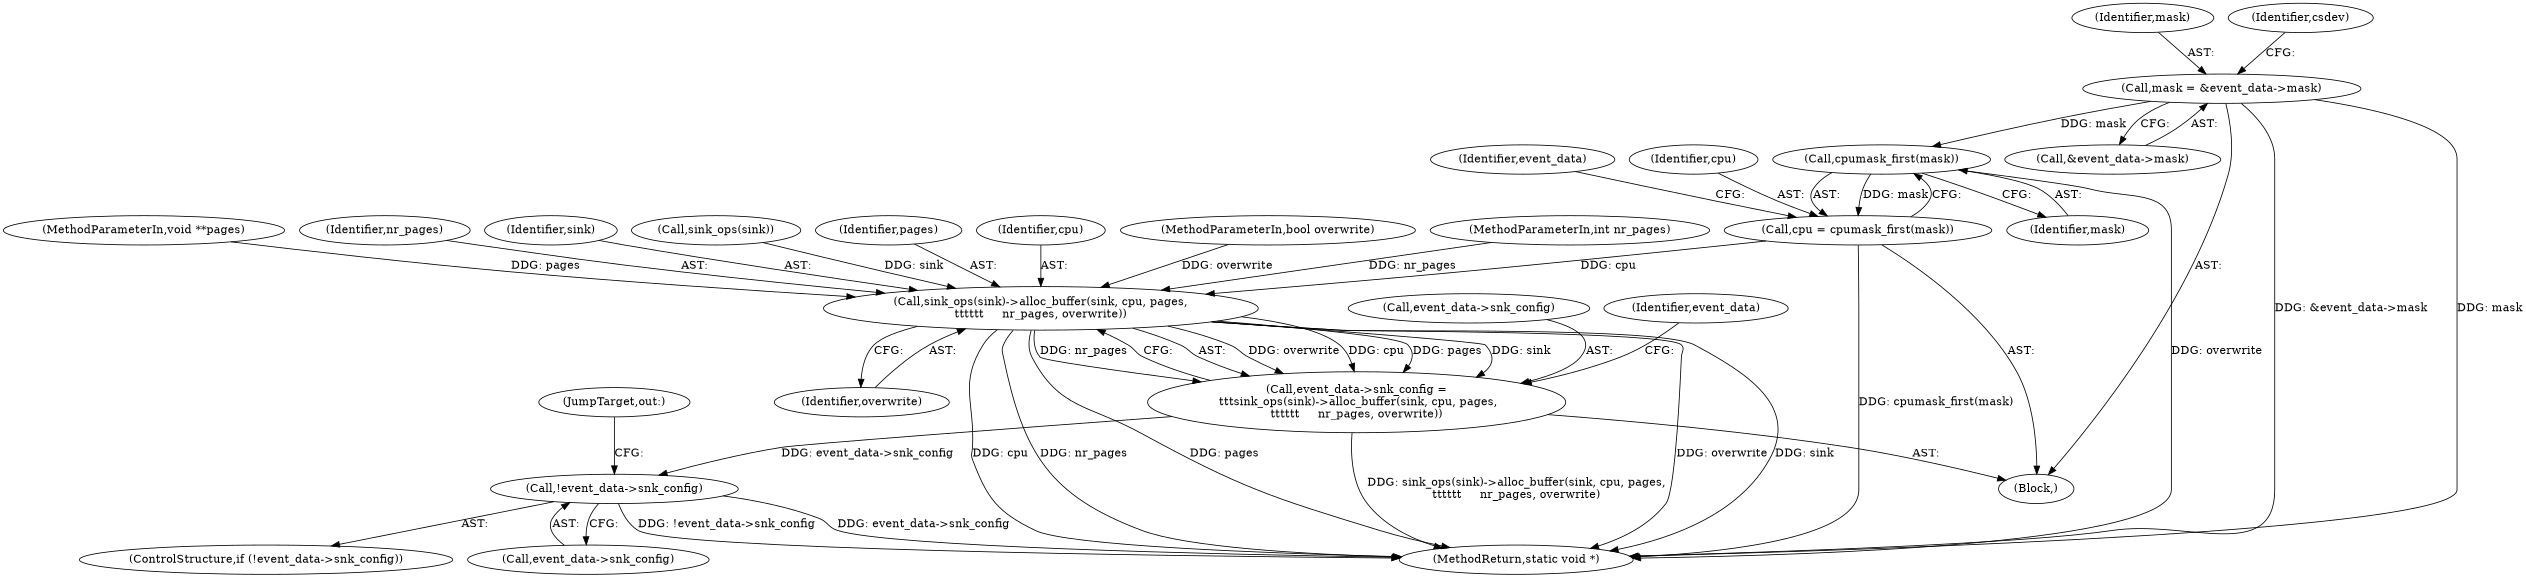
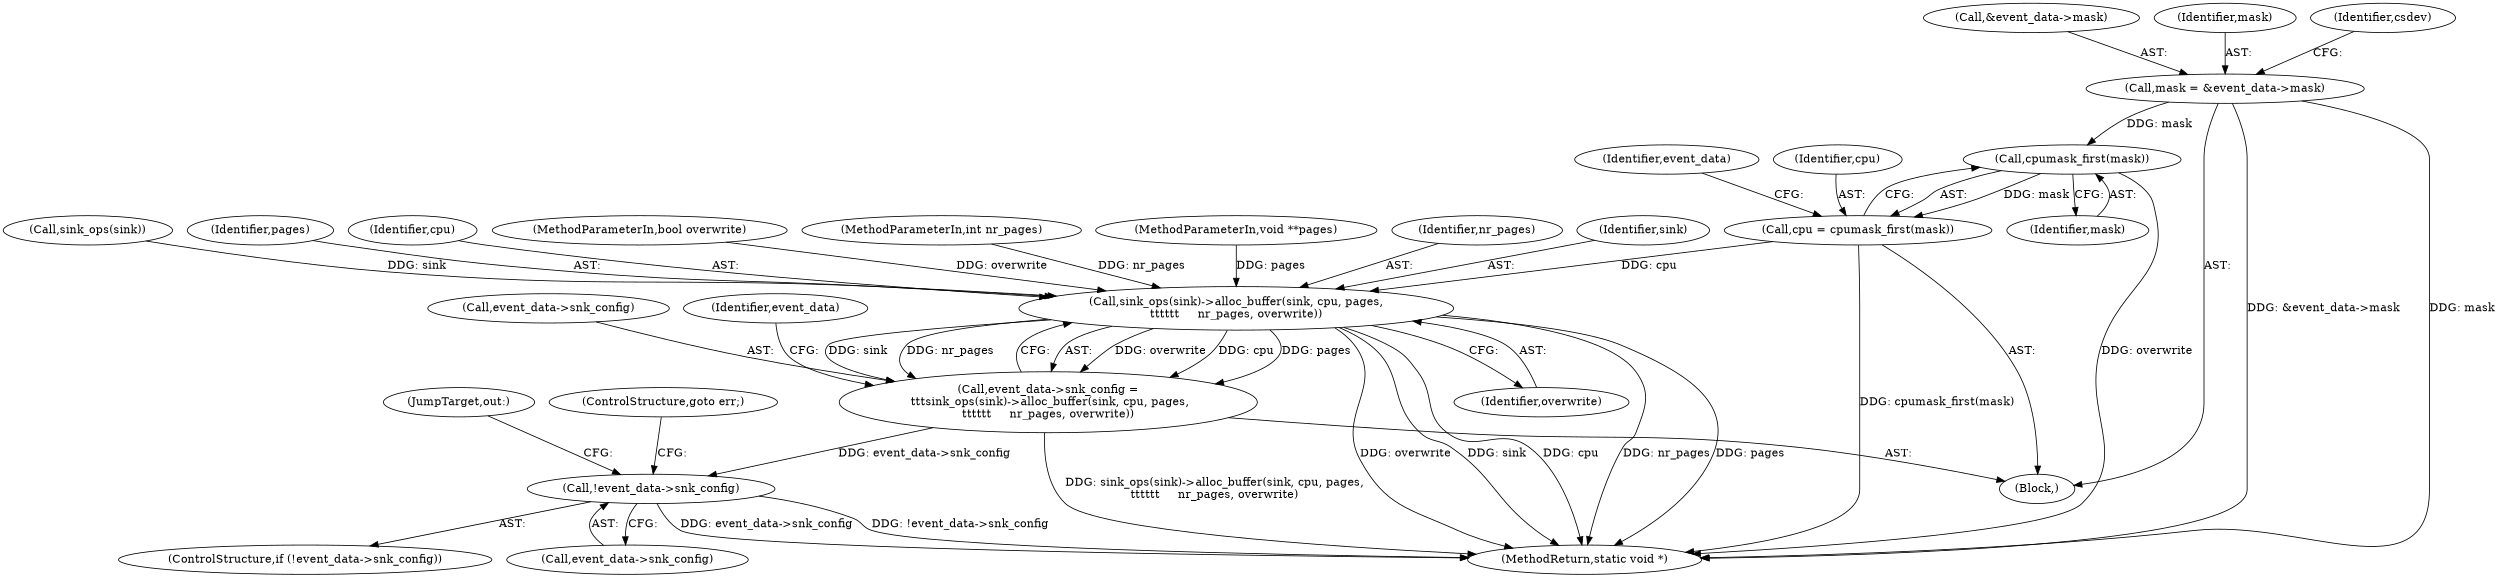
edge "(Call,mask = &event_data->mask)" -> "(Call,&event_data->mask)": removed, label "CFG:"
node "(ControlStructure,goto err;)": added
